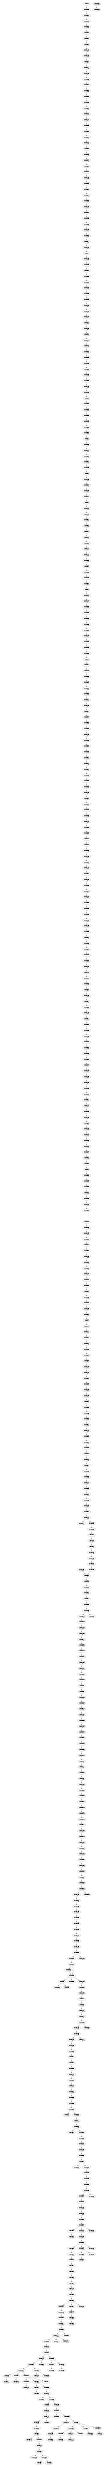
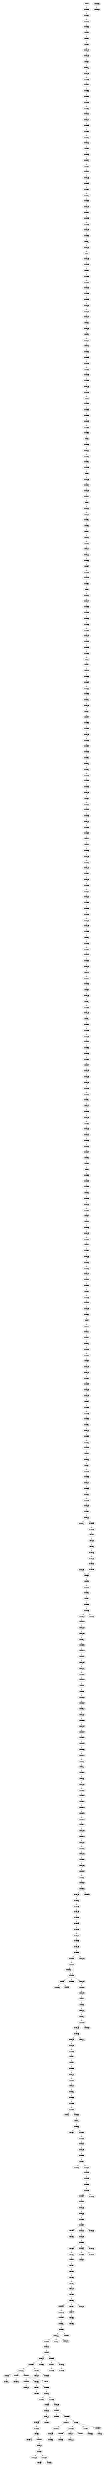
node "nodo_69": added
